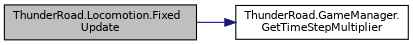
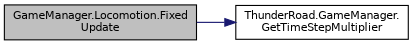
node "ThunderRoad.Locomotion.Fixed Update": label "ThunderRoad.Locomotion.Fixed Update" -> "GameManager.Locomotion.Fixed Update"
